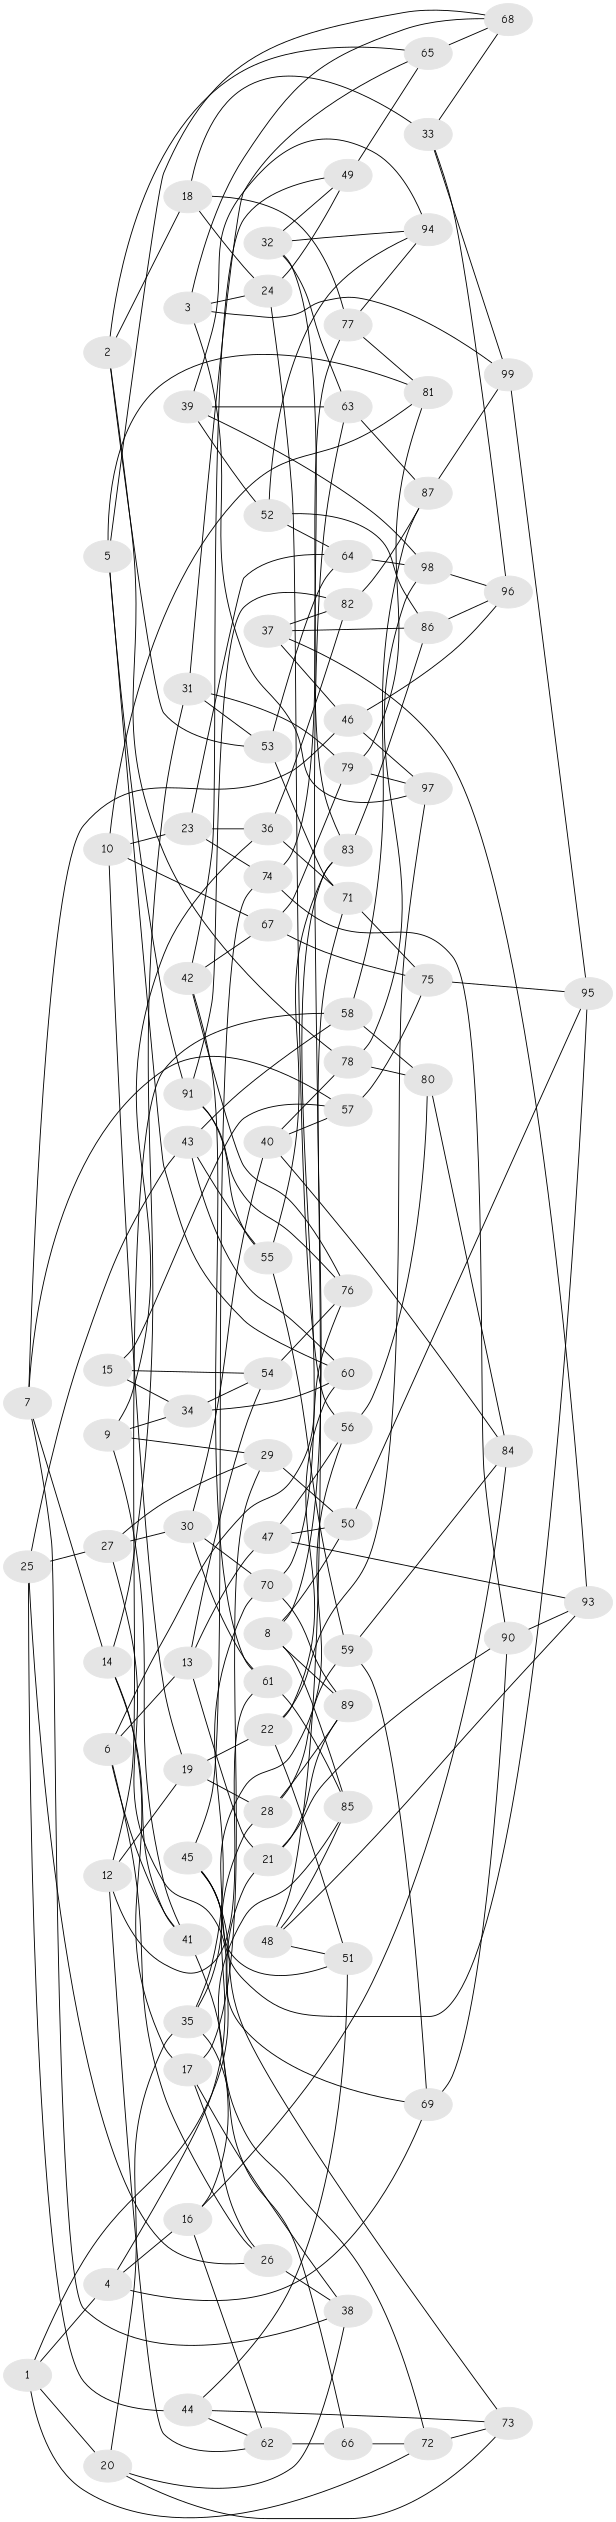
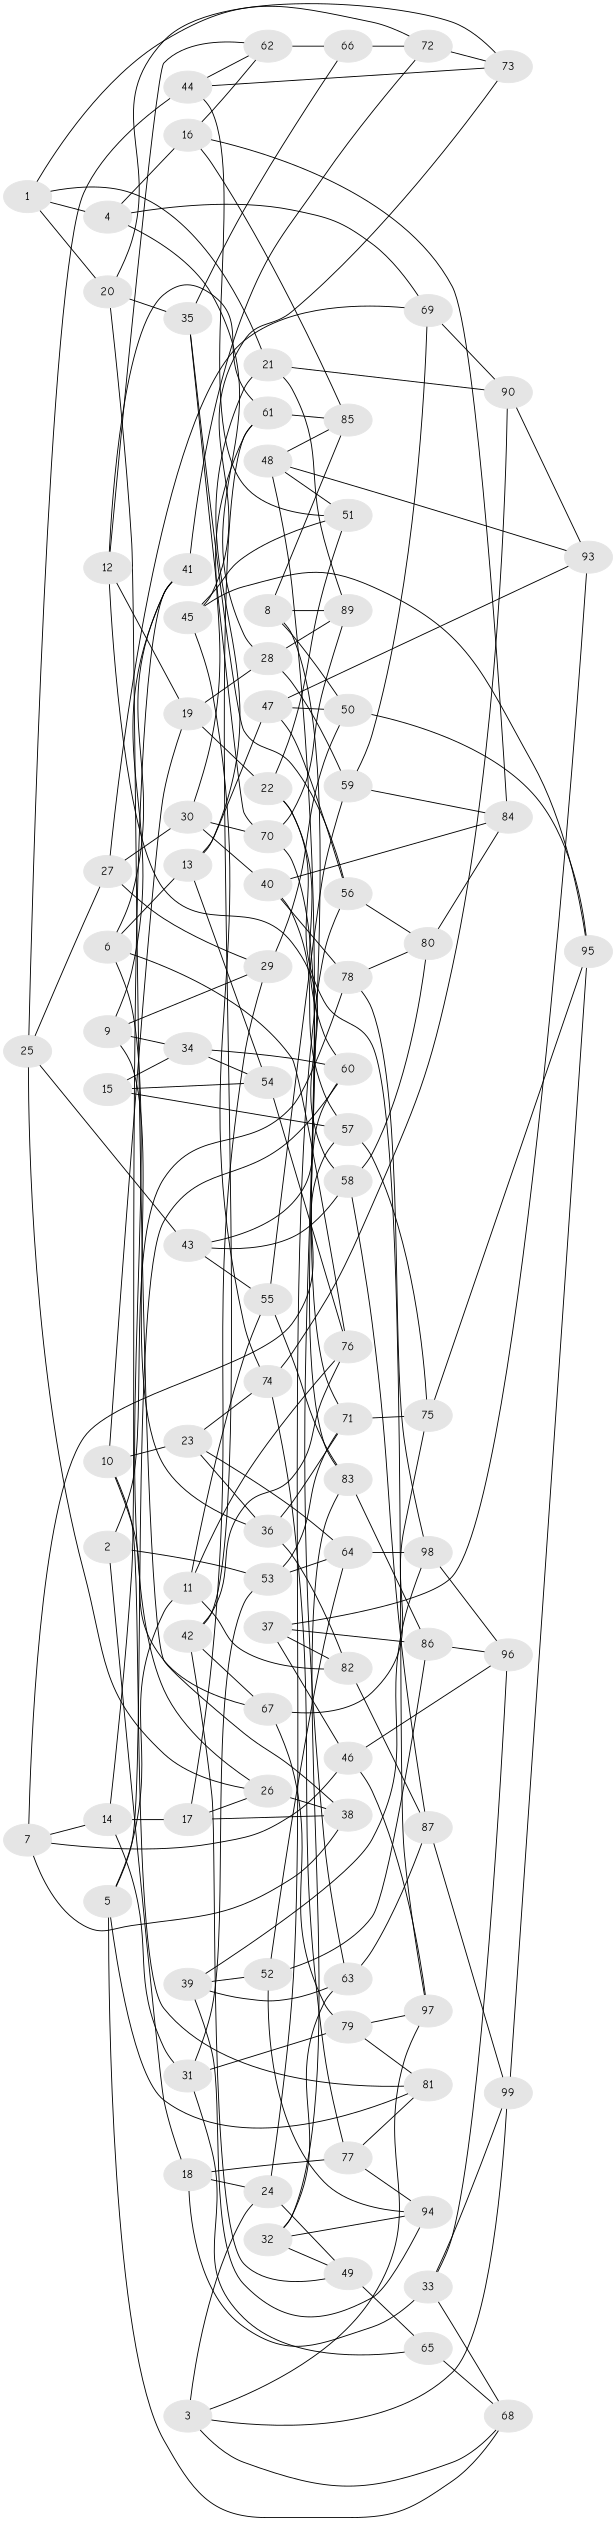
edge "65" -- "2": removed
node "91": label "91" -> "11"
